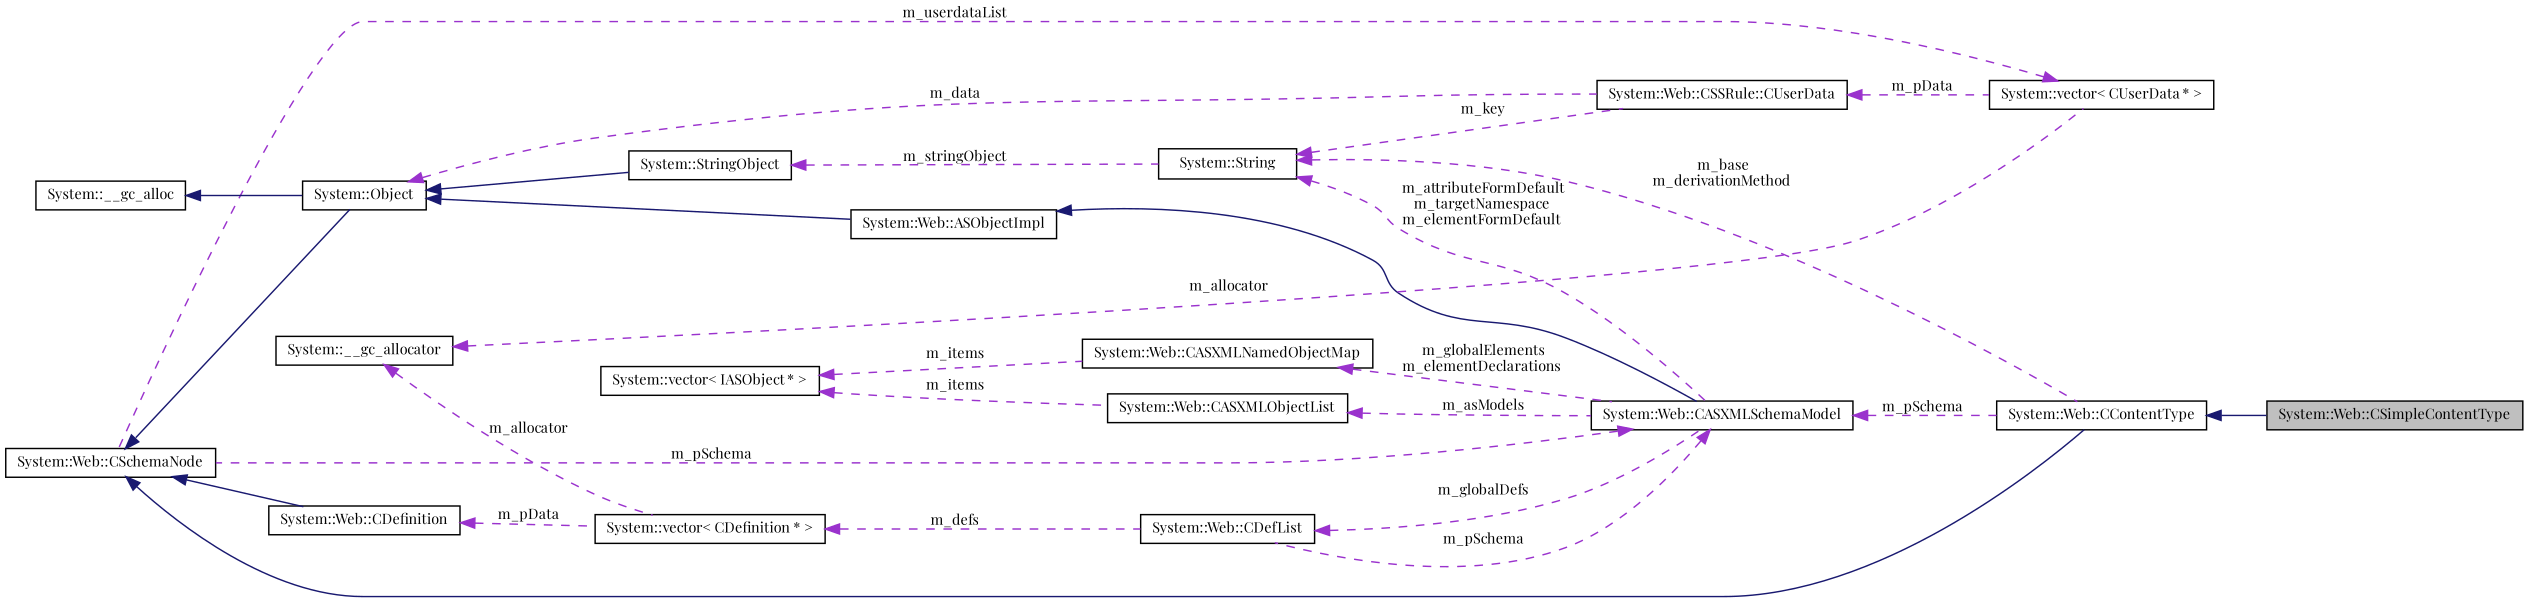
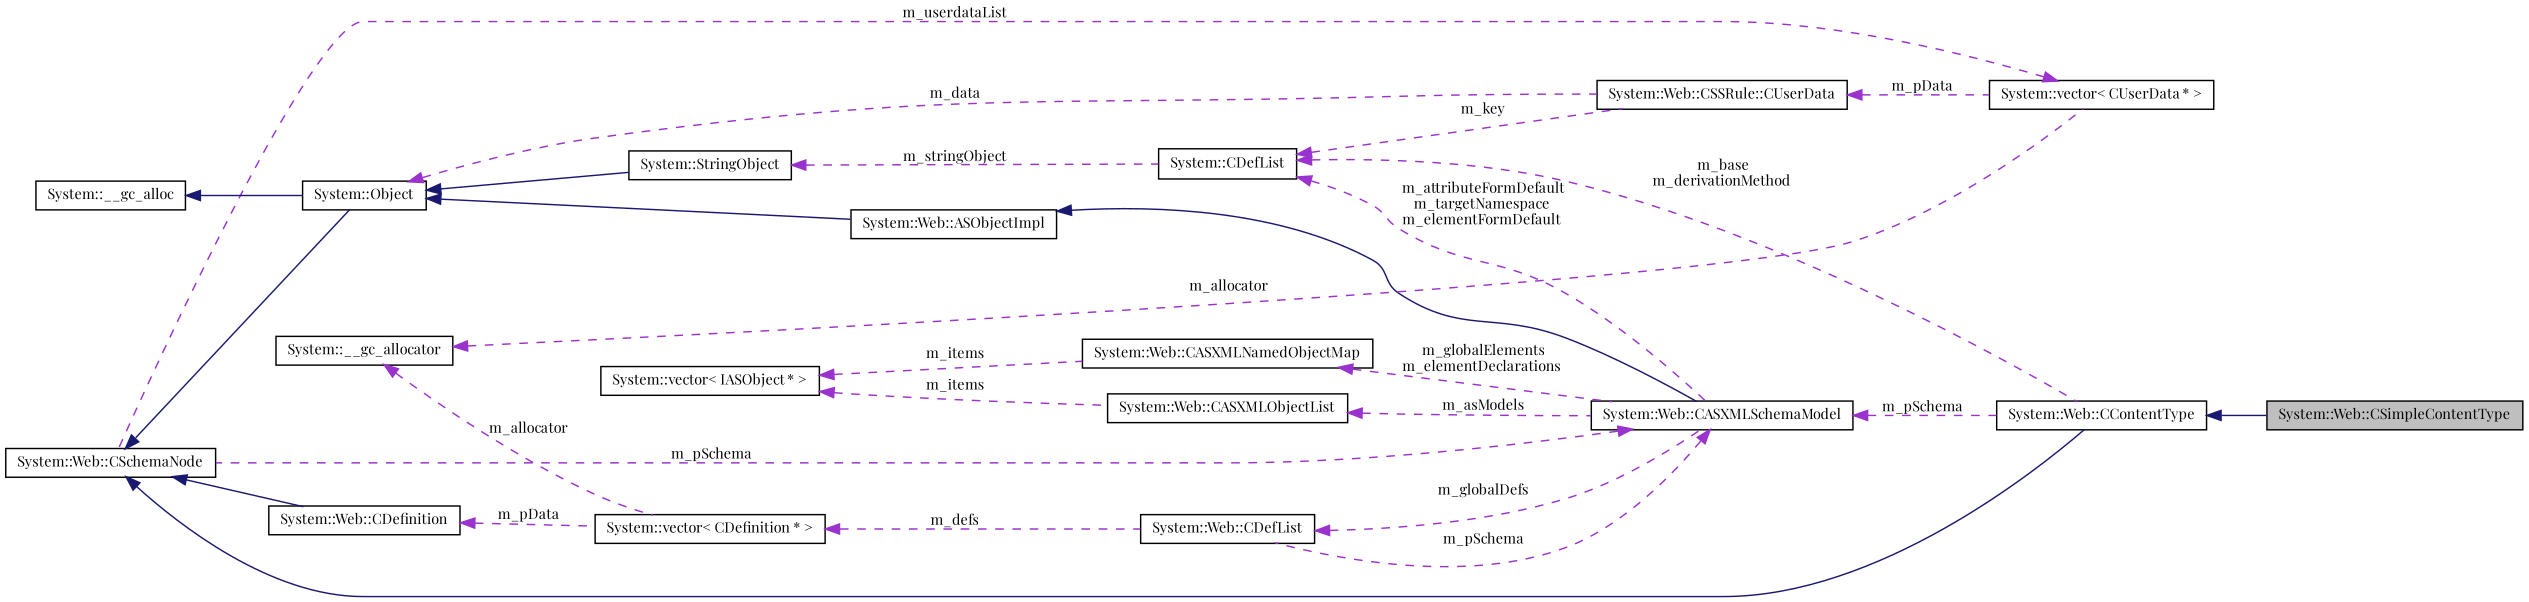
node "System::String": label "System::String" -> "System::CDefList"
